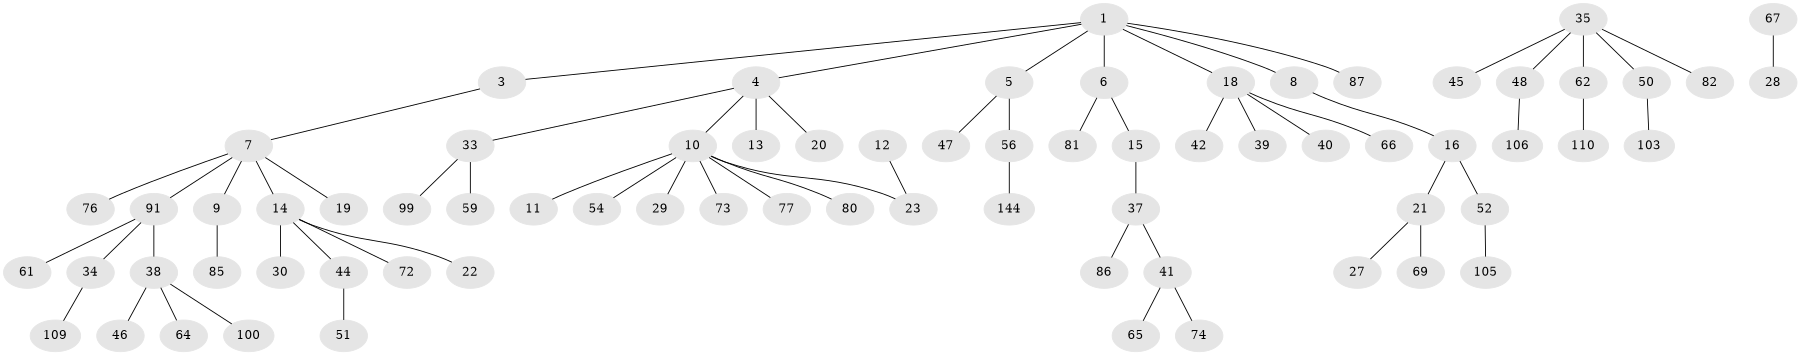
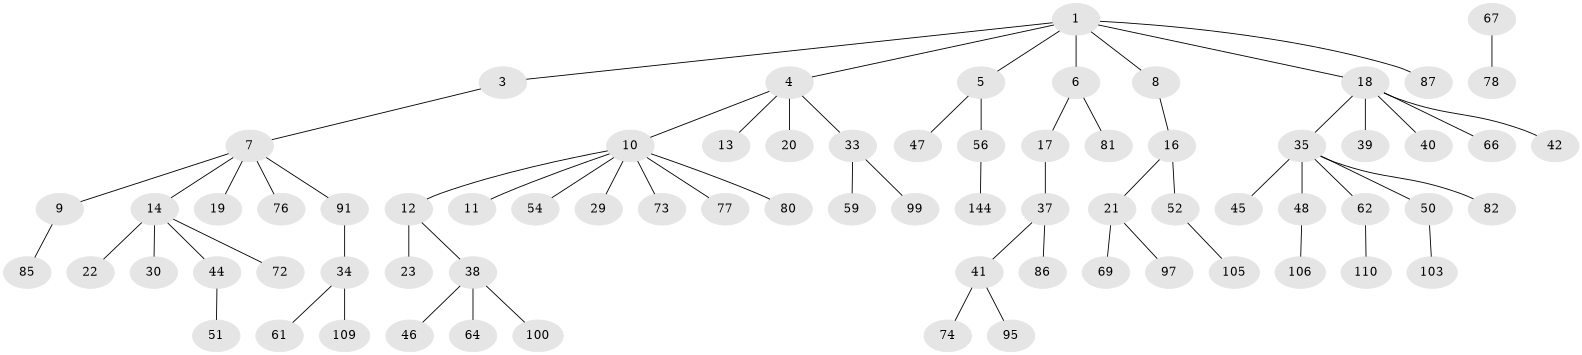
node "28": label "28" -> "78"
edge "18" -- "35": added
node "15": label "15" -> "17"
edge "10" -- "23": now "10" -- "12"
edge "91" -- "61": now "34" -- "61"
edge "91" -- "38": now "12" -- "38"
node "27": label "27" -> "97"
node "65": label "65" -> "95"
